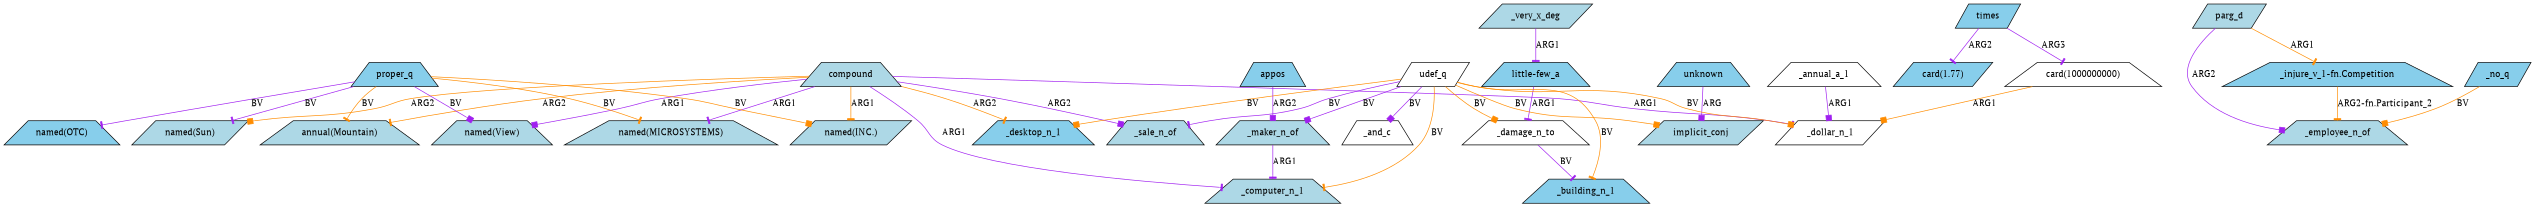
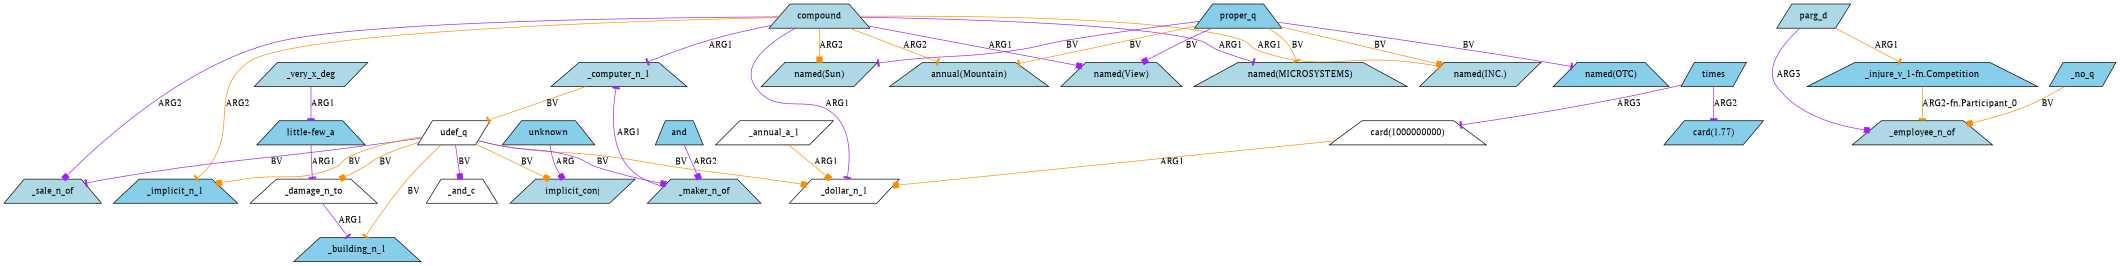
node "appos": label "appos" -> "and"
node "_annual_a_1": shape trapezium -> parallelogram
edge "parg_d" -> "_employee_n_of": label "ARG2" -> "ARG3"
edge "_annual_a_1" -> "_dollar_n_1": color purple -> darkorange
edge "_injure_v_1-fn.Competition" -> "_employee_n_of": label "ARG2-fn.Participant_2" -> "ARG2-fn.Participant_0"
node "_desktop_n_1": label "_desktop_n_1" -> "_implicit_n_1"
edge "udef_q" -> "_computer_n_1": reversed
edge "_damage_n_to" -> "_building_n_1": label "BV" -> "ARG1"
